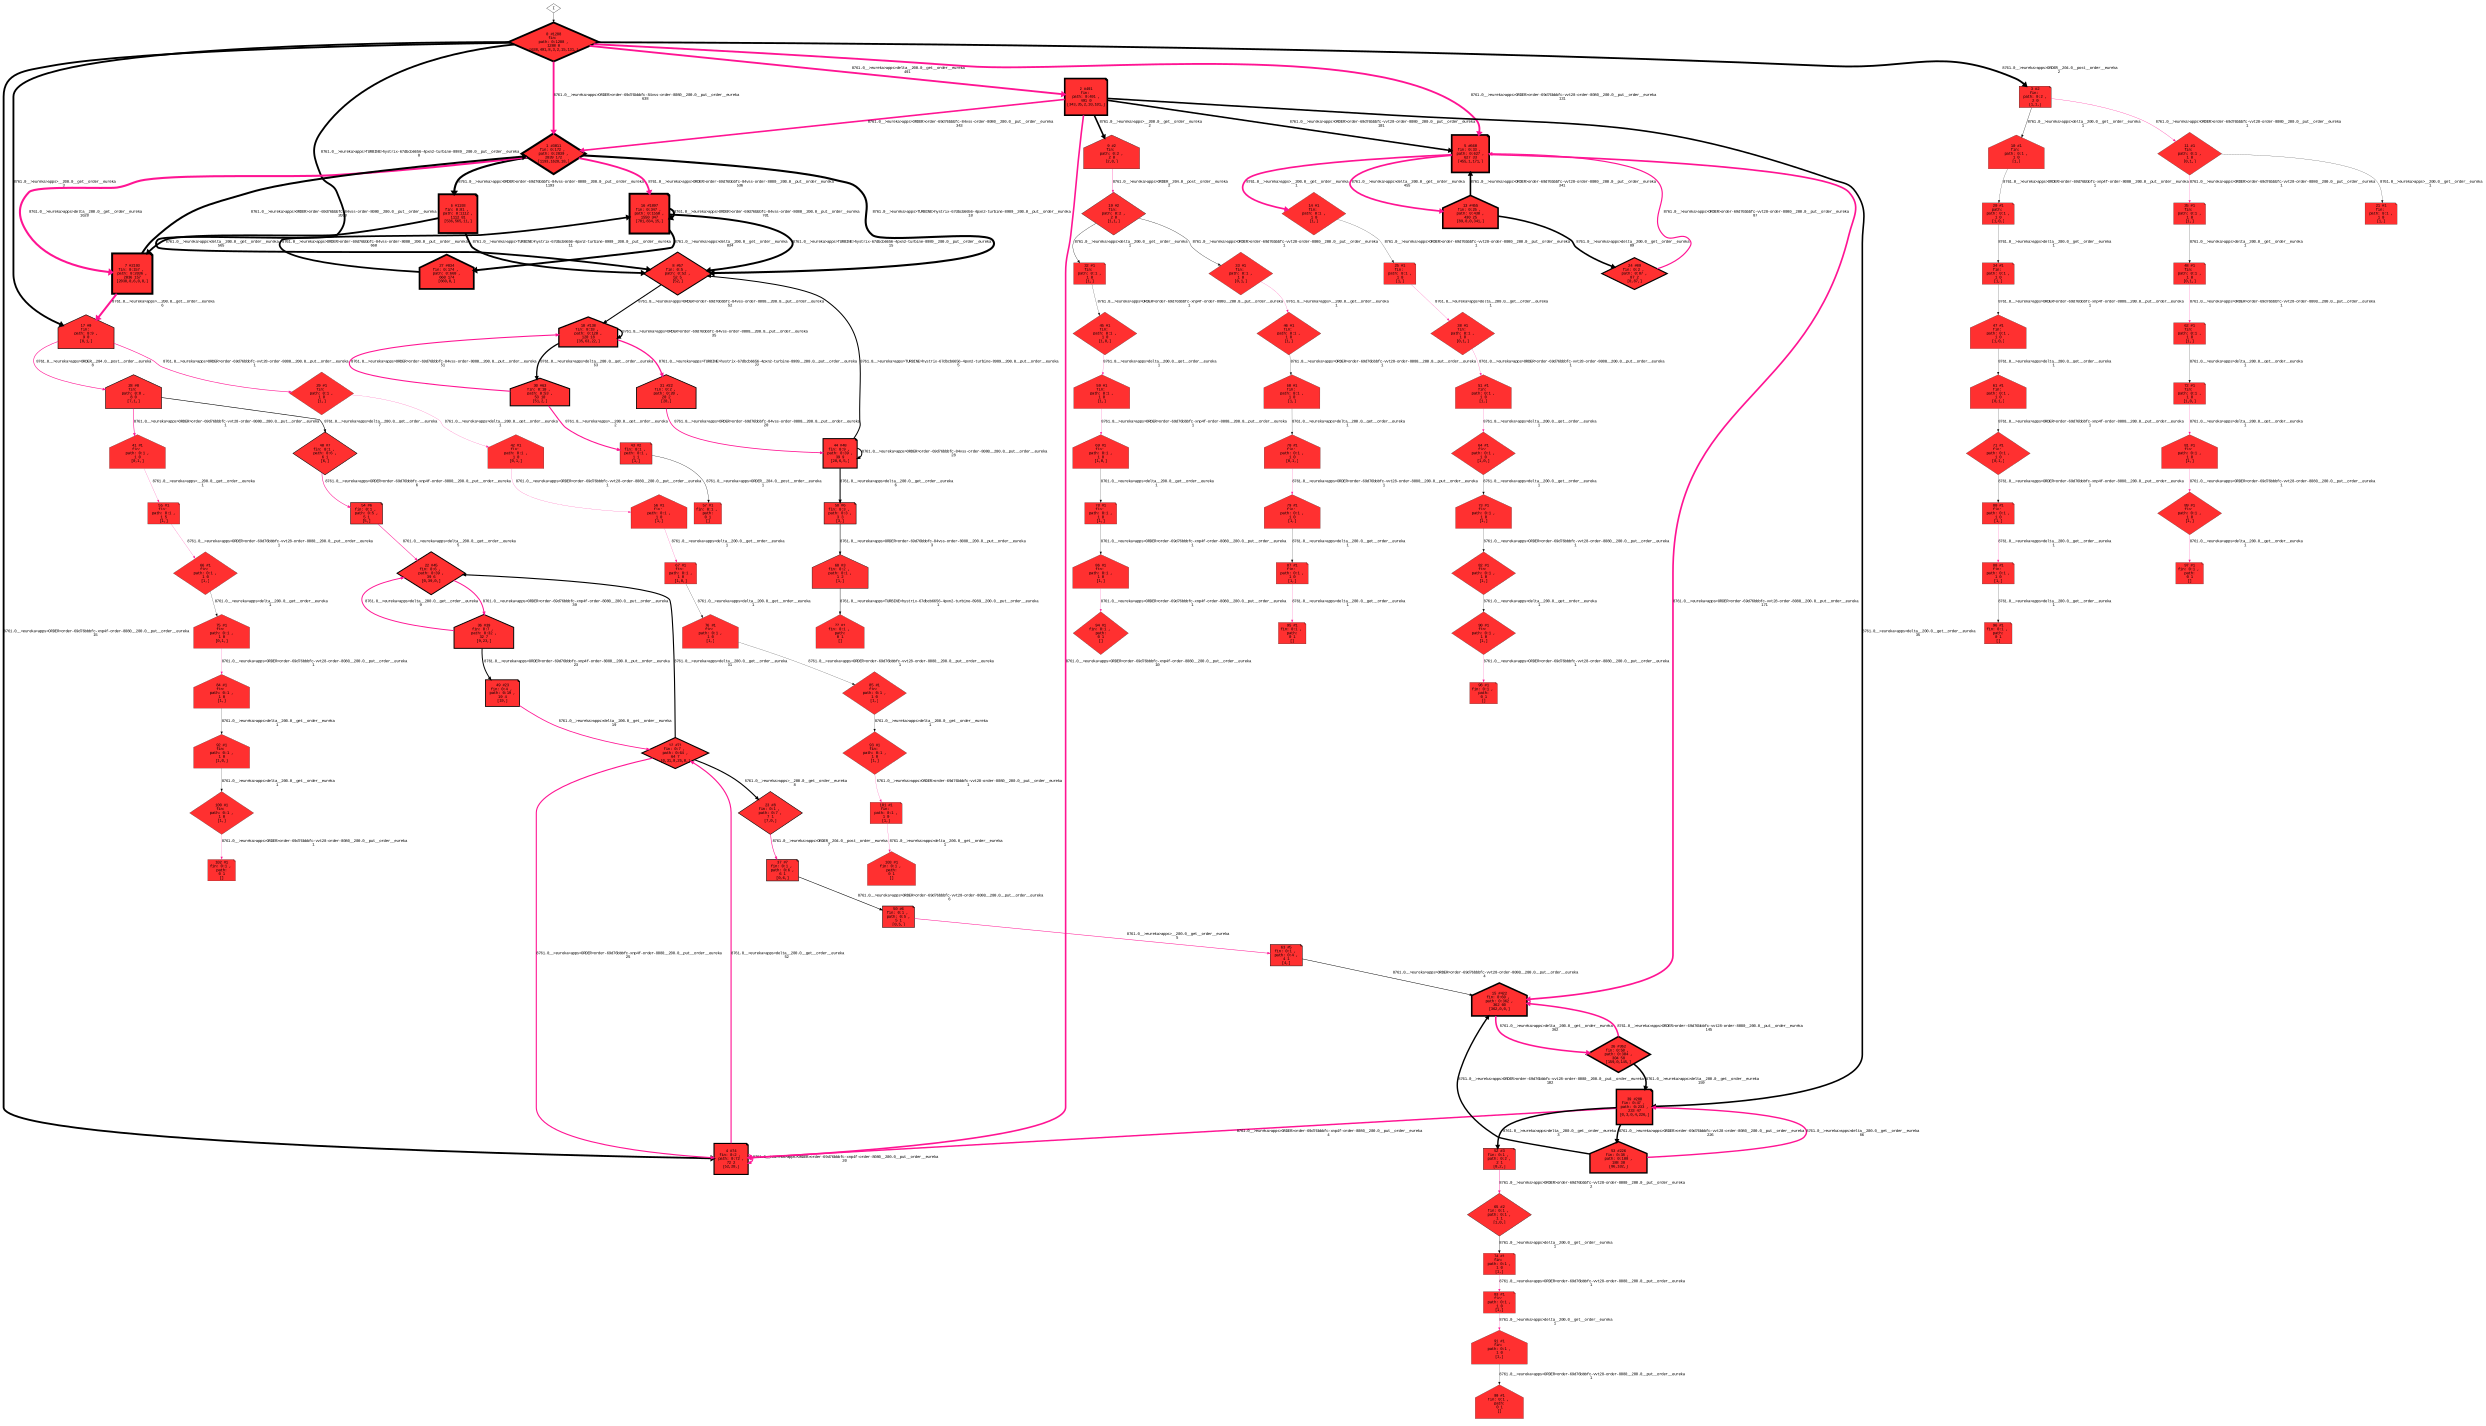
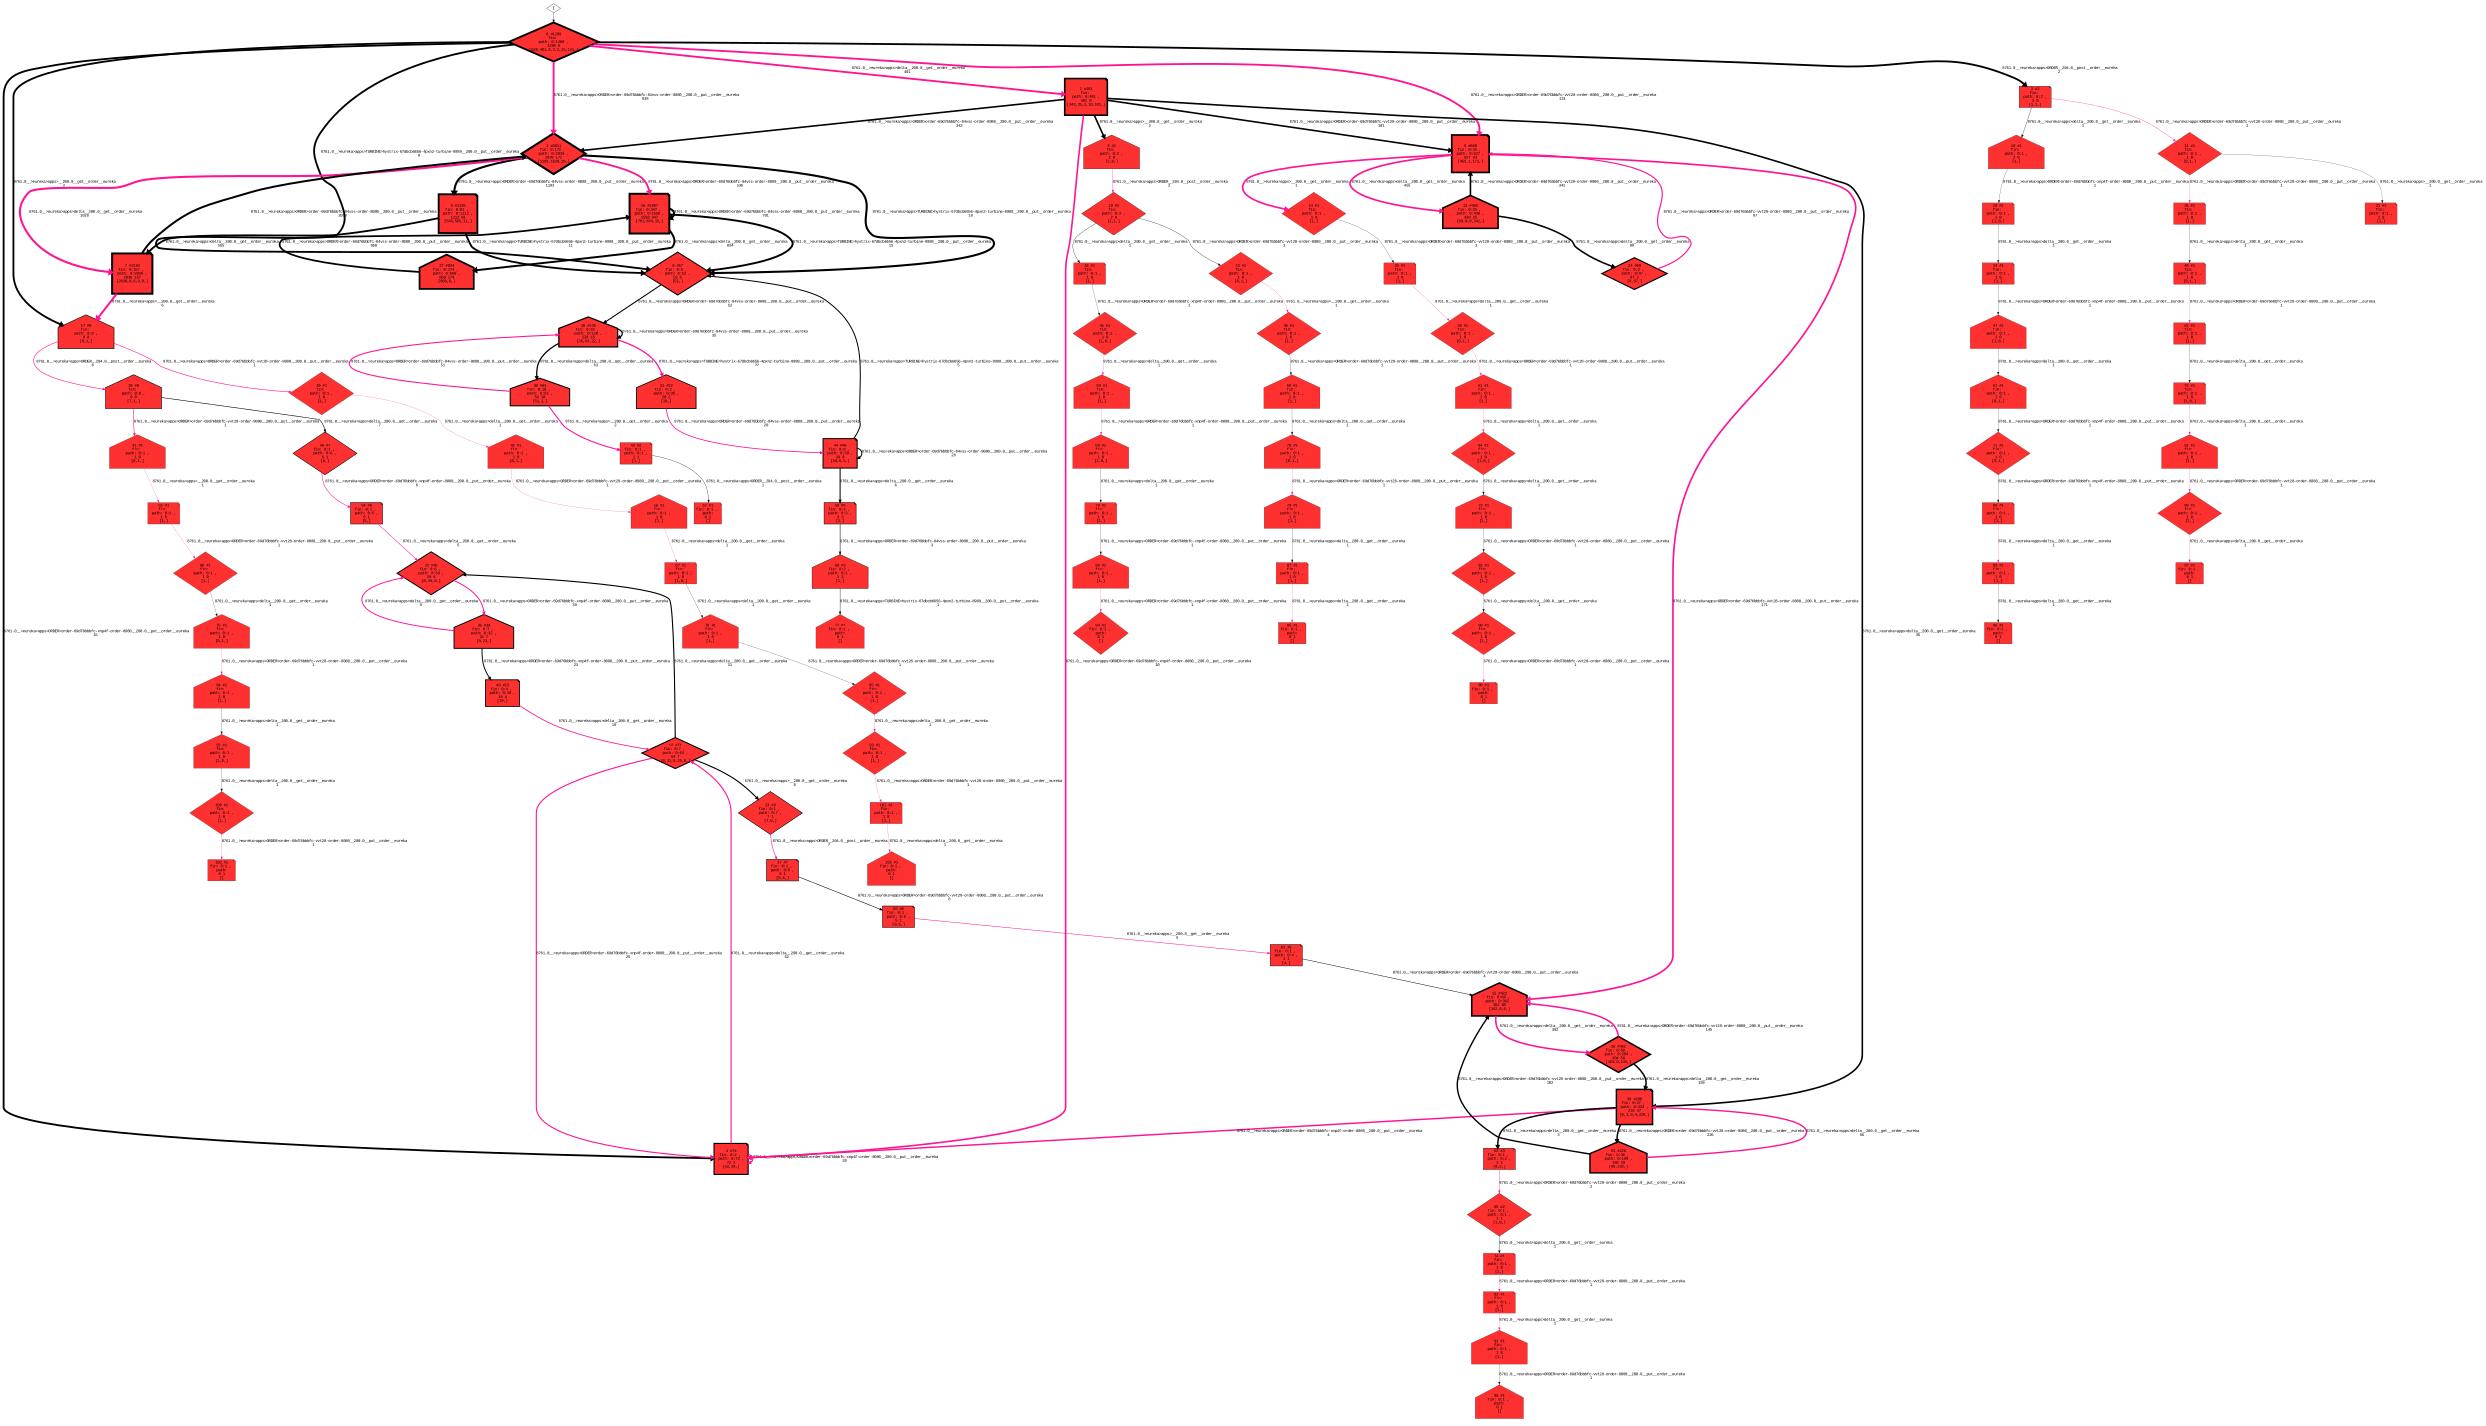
edge "2 #491 fin: path: 0:491 , 491 0 [343,35,2,10,101,]" -> "1 #3011 fin: 0:172 , path: 0:2839 , 2839 172 [1193,1628,18,]": color deeppink -> black
node "20 #1 path: path: 0:1 , 1 0 [1,0,]": label "20 #1 path: path: 0:1 , 1 0 [1,0,]" -> "20 #1 fin: path: 0:1 , 1 0 [1,0,]"
edge "85 #1 fin: path: 0:1 , 1 0 [1,]" -> "93 #1 fin: path: 0:1 , 1 0 [1,]": color black -> deeppink
